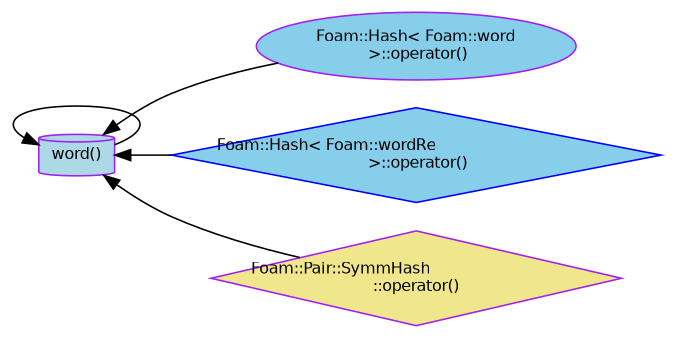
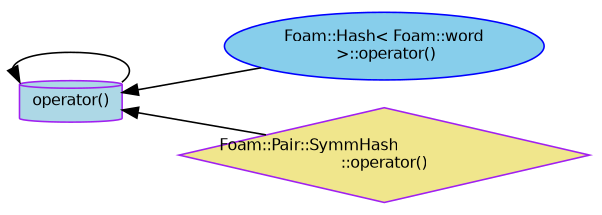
node "Foam::Hash< Foam::word >::operator()": color purple -> blue
node "word()": label "word()" -> "operator()"
node "Foam::Hash< Foam::wordRe >::operator()": removed
